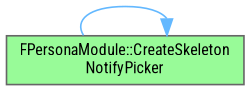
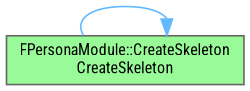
node "FPersonaModule::CreateSkeleton NotifyPicker": label "FPersonaModule::CreateSkeleton NotifyPicker" -> "FPersonaModule::CreateSkeleton CreateSkeleton"
